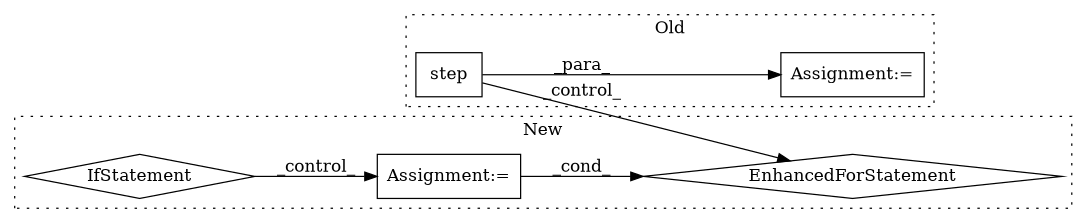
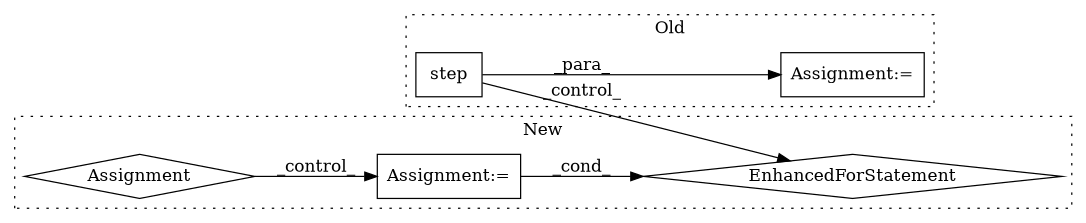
node "IfStatement": label "IfStatement" -> "Assignment"
